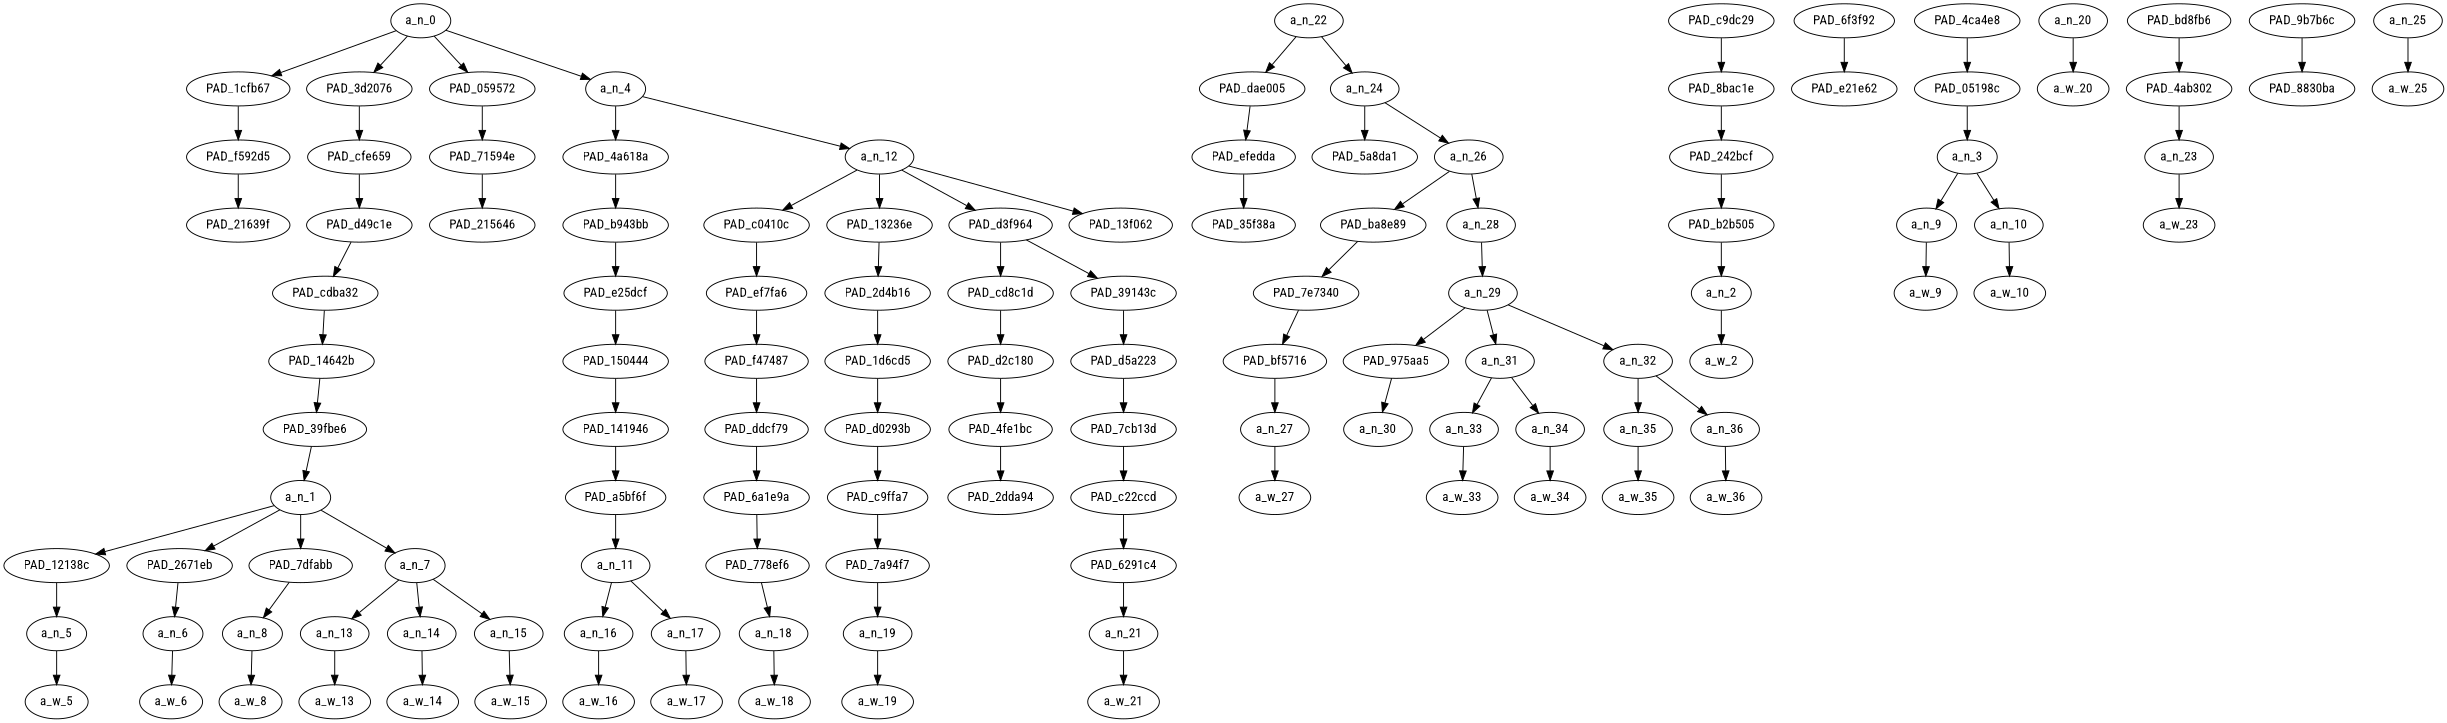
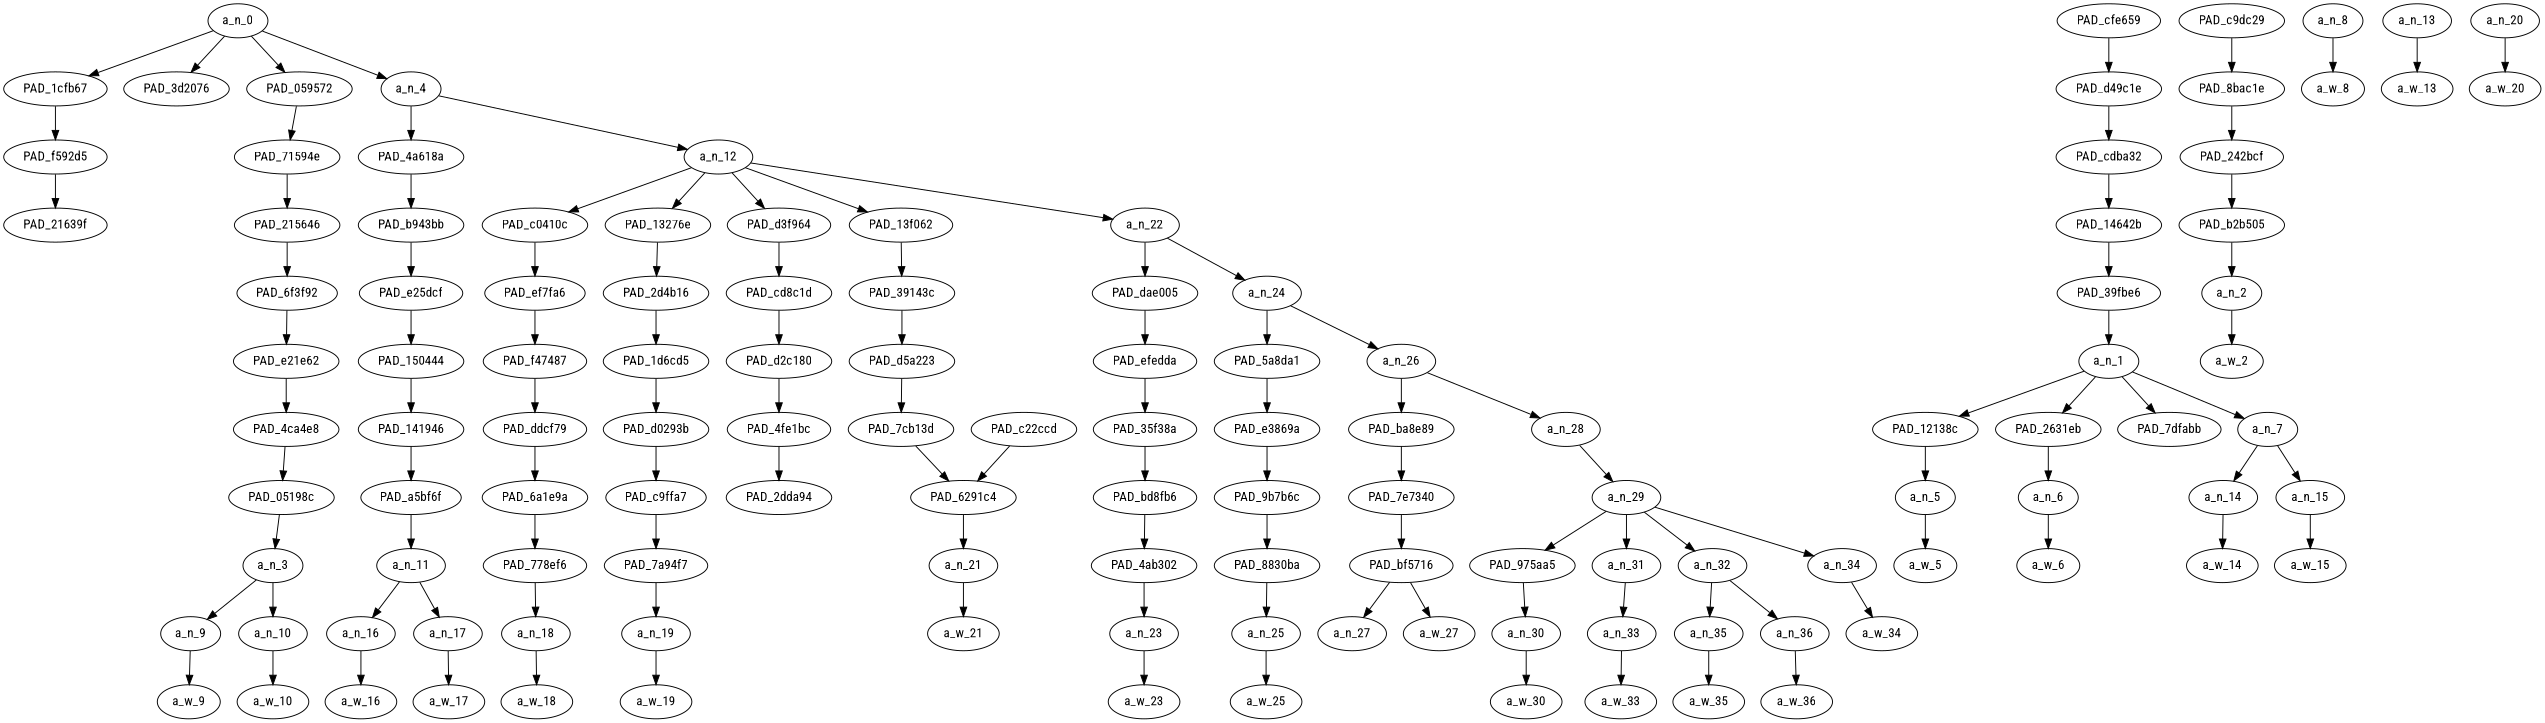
edge "PAD_3d2076" -> "PAD_cfe659": removed
edge "a_n_12" -> "a_n_22": added
node "PAD_13236e": label "PAD_13236e" -> "PAD_13276e"
edge "PAD_215646" -> "PAD_6f3f92": added
edge "PAD_d3f964" -> "PAD_39143c": now "PAD_13f062" -> "PAD_39143c"
edge "PAD_e21e62" -> "PAD_4ca4e8": added
edge "a_n_31" -> "a_n_34": now "a_n_29" -> "a_n_34"
node "PAD_e3869a": added
edge "PAD_7cb13d" -> "PAD_c22ccd": now "PAD_7cb13d" -> "PAD_6291c4"
edge "PAD_35f38a" -> "PAD_bd8fb6": added
edge "a_n_27" -> "a_w_27": now "PAD_bf5716" -> "a_w_27"
node "PAD_2671eb": label "PAD_2671eb" -> "PAD_2631eb"
edge "PAD_8830ba" -> "a_n_25": added
edge "PAD_7dfabb" -> "a_n_8": removed
edge "a_n_7" -> "a_n_13": removed
node "a_w_30": added
